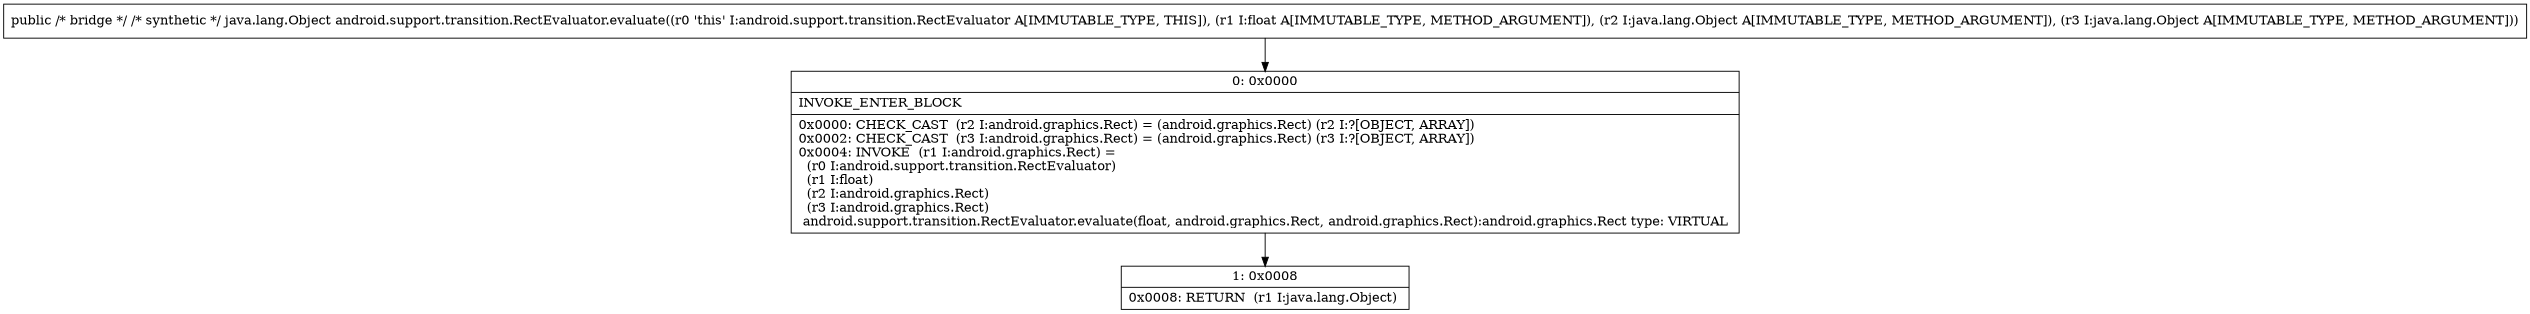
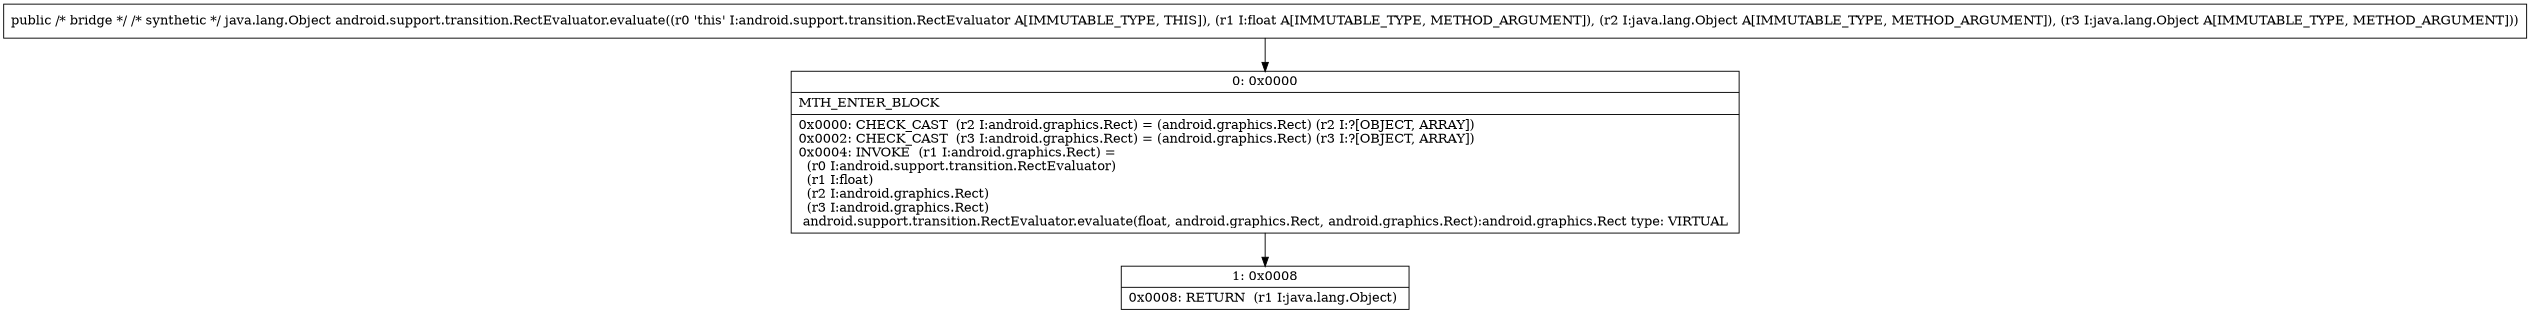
node "0: 0x0000": text "INVOKE_ENTER_BLOCK" -> "MTH_ENTER_BLOCK"
